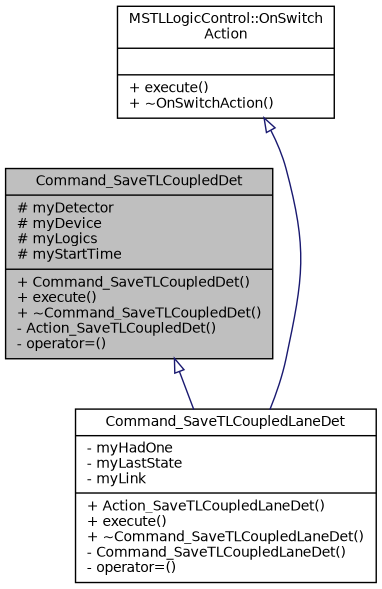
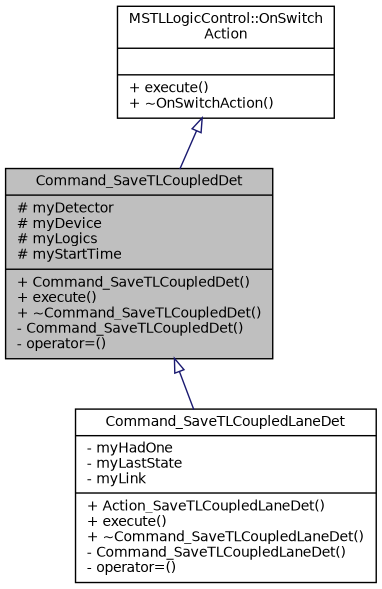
edge "Command_SaveTLCoupledLaneDet" -> "MSTLLogicControl::OnSwitch": now "Command_SaveTLCoupledDet" -> "MSTLLogicControl::OnSwitch"
node "Command_SaveTLCoupledDet": text "- Action_SaveTLCoupledDet()" -> "- Command_SaveTLCoupledDet()"
